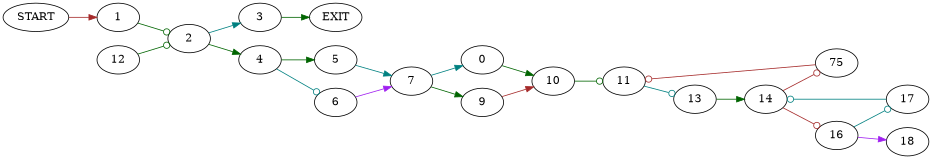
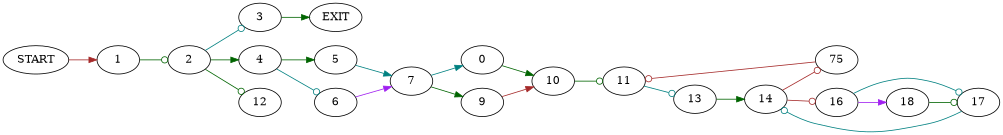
edge "2" -> "3": arrowhead normal -> odot
edge "12" -> "2": reversed
edge "18" -> "17": added
